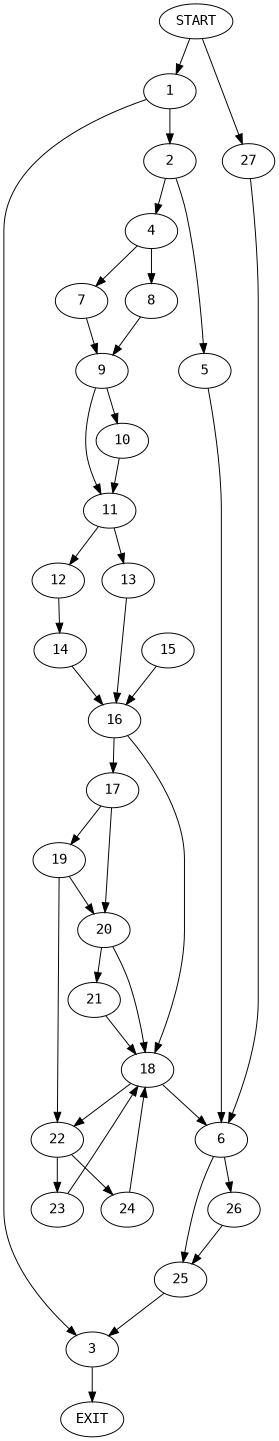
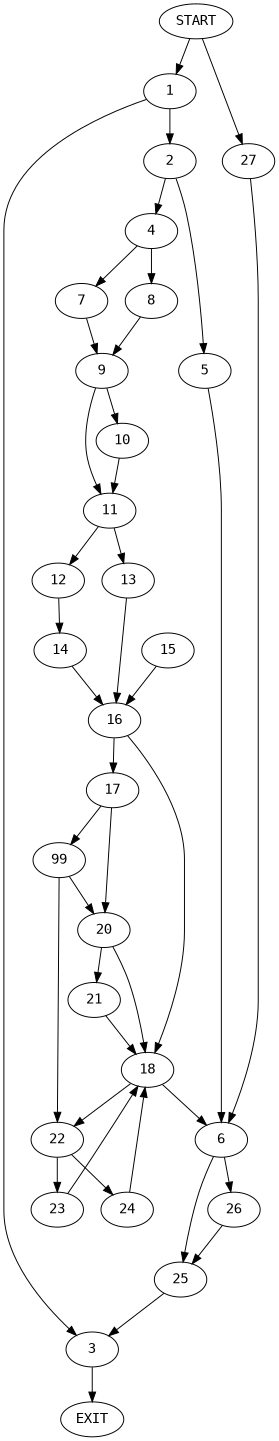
node "19": label "19" -> "99"
